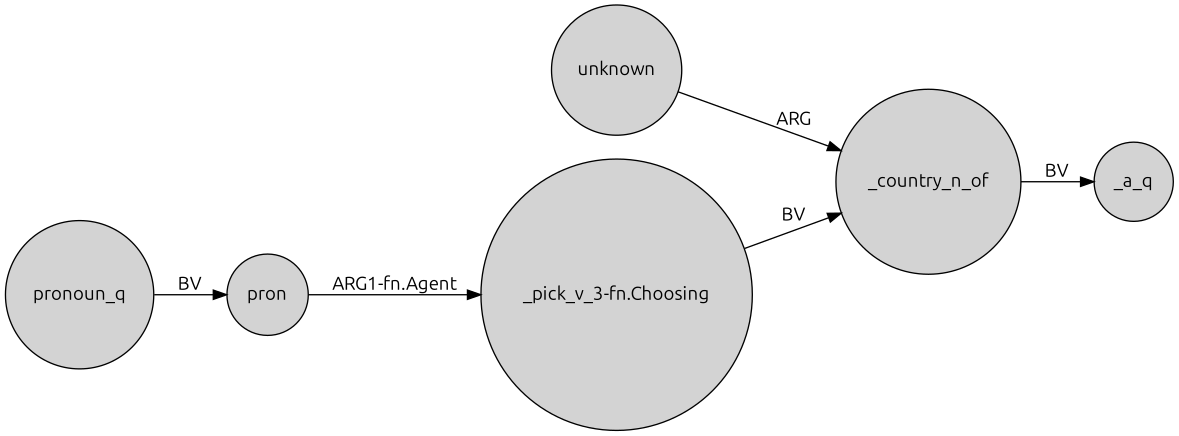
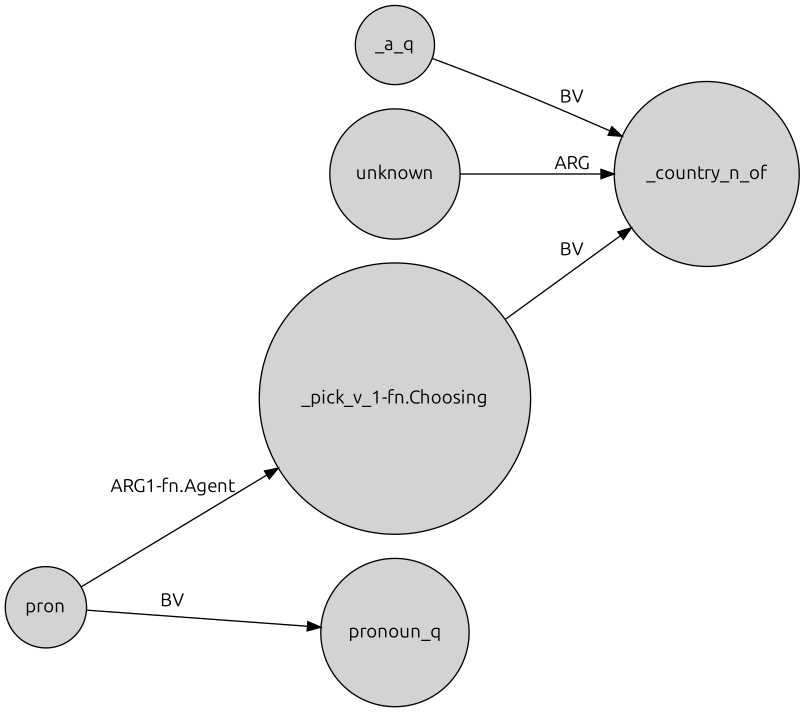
edge "_country_n_of" -> "_a_q": reversed
edge "pronoun_q" -> "pron": reversed
node "_pick_v_3-fn.Choosing": label "_pick_v_3-fn.Choosing" -> "_pick_v_1-fn.Choosing"
